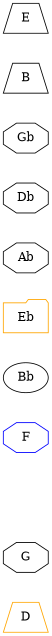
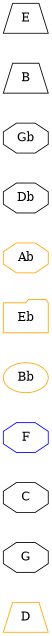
node "Ab": color black -> orange
node "Bb": color black -> orange
node "C": added
